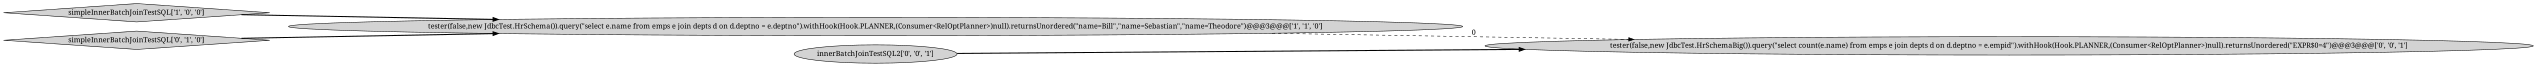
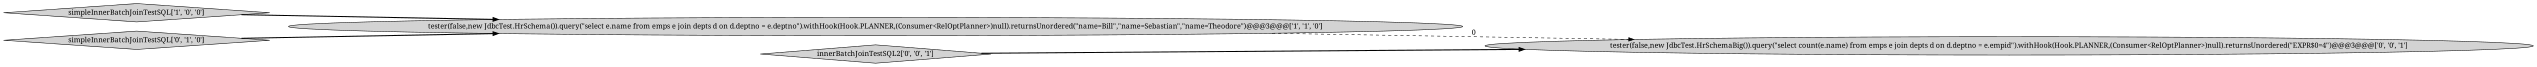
node "innerBatchJoinTestSQL2['0', '0', '1']": shape ellipse -> diamond
